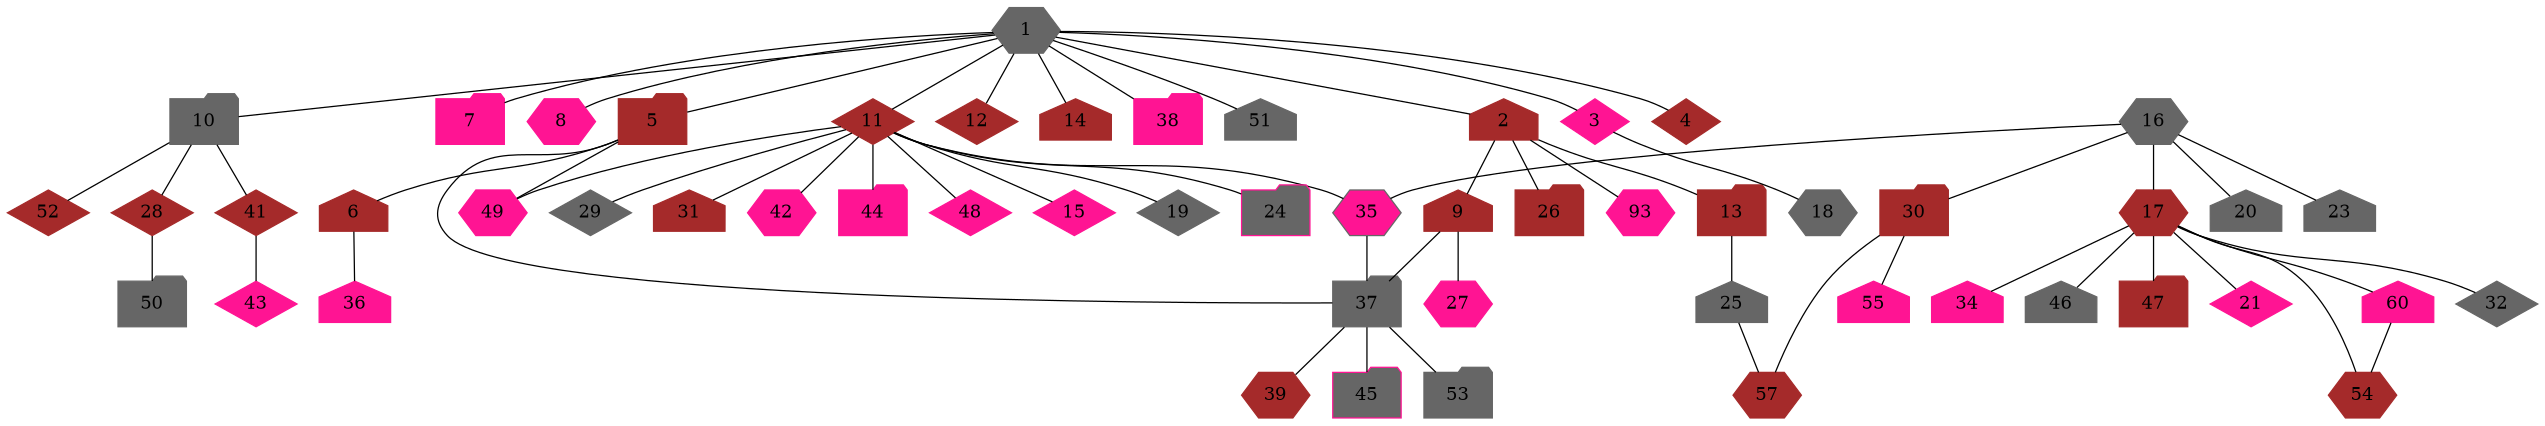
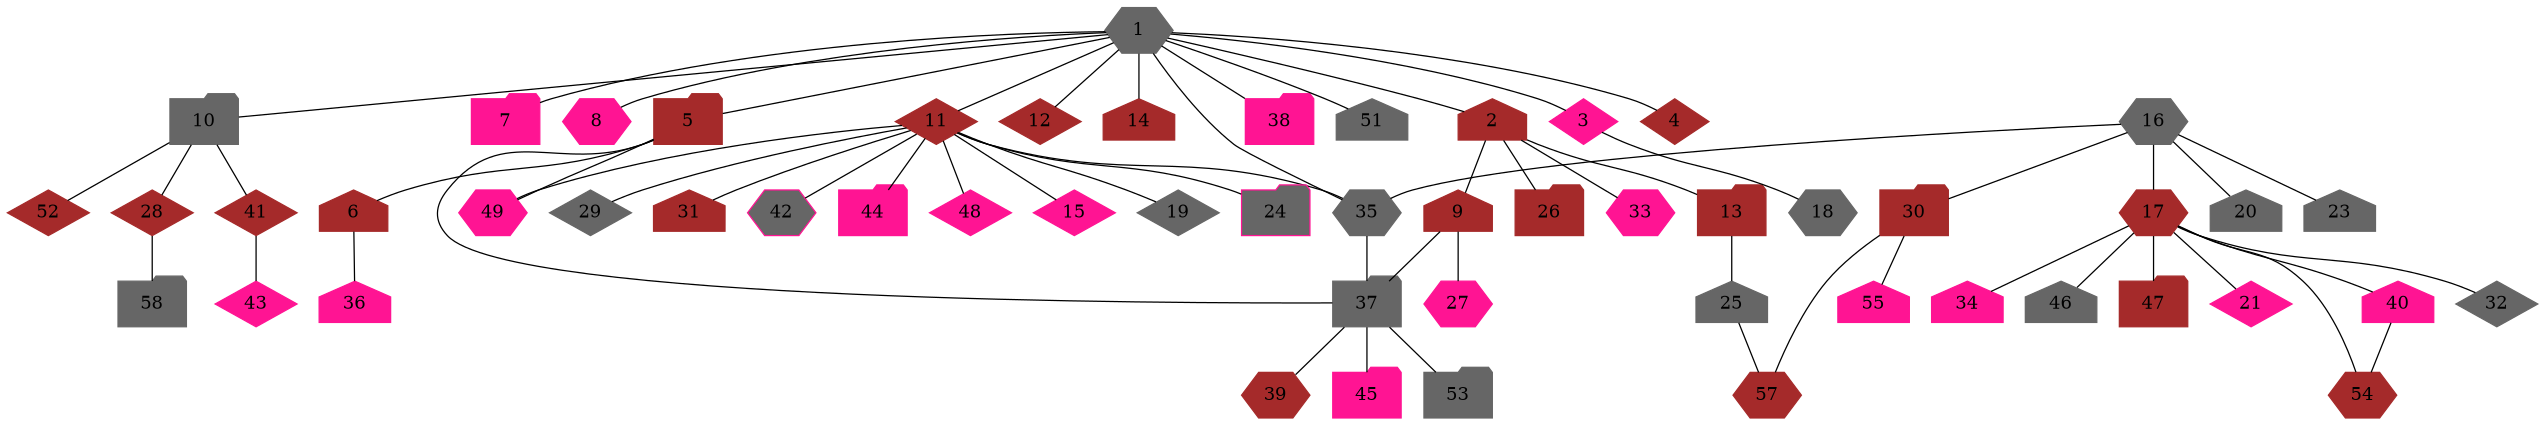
edge "1" -- "35": added
node "42": fillcolor deeppink -> gray40
node "35": fillcolor deeppink -> gray40
node "93": label "93" -> "33"
node "50": label "50" -> "58"
node "60": label "60" -> "40"
node "45": fillcolor gray40 -> deeppink
